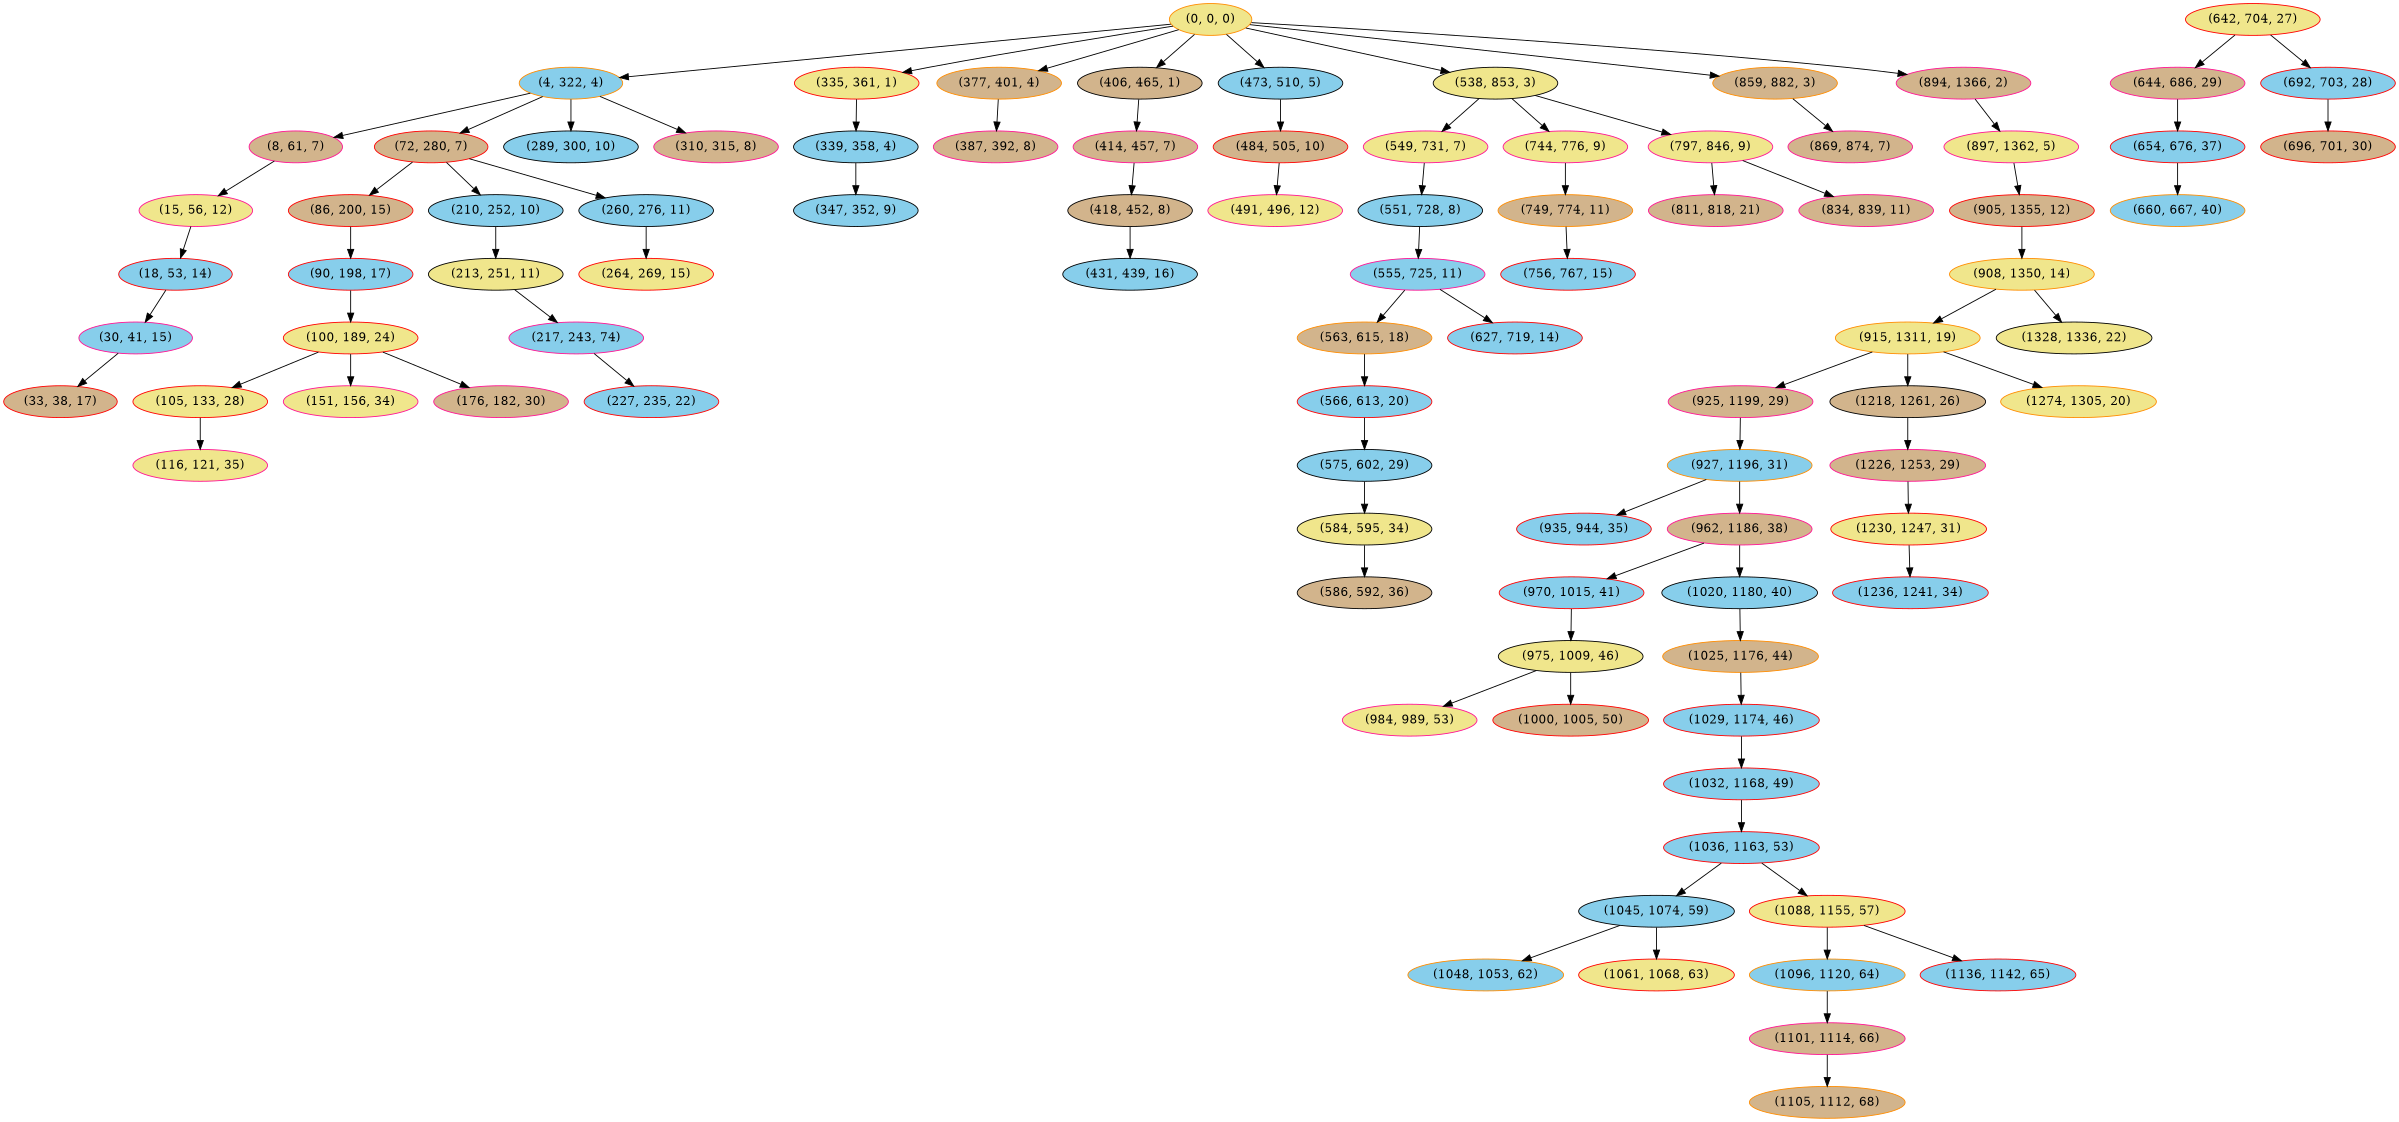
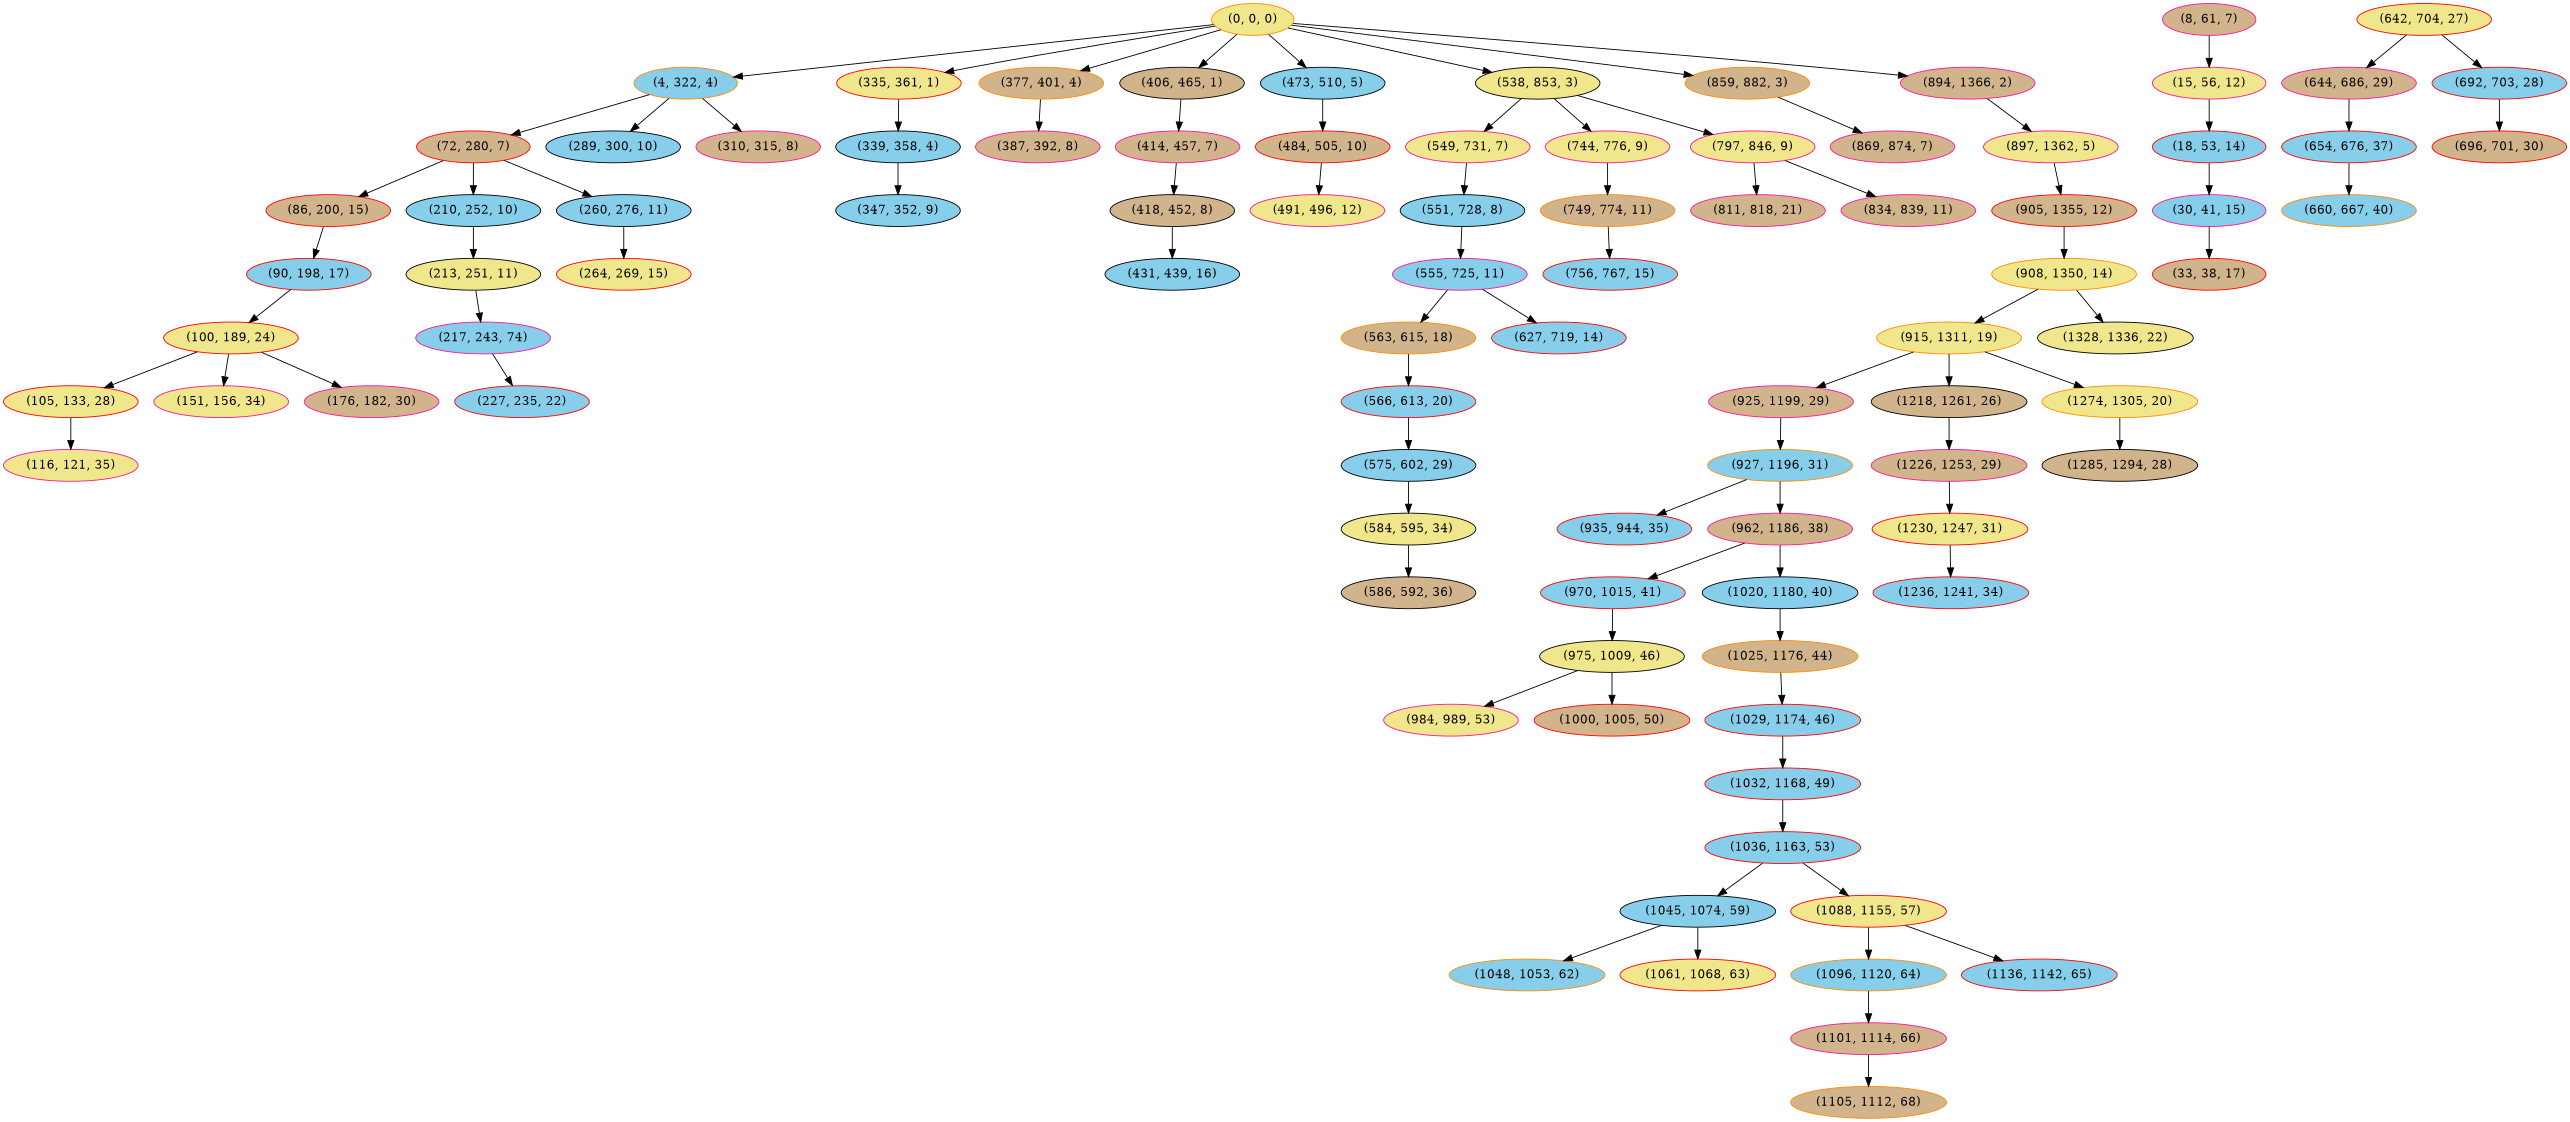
edge "(4, 322, 4)" -> "(8, 61, 7)": removed
node "(1285, 1294, 28)": added
